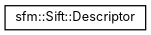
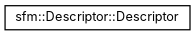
node "sfm::Sift::Descriptor": label "sfm::Sift::Descriptor" -> "sfm::Descriptor::Descriptor"
